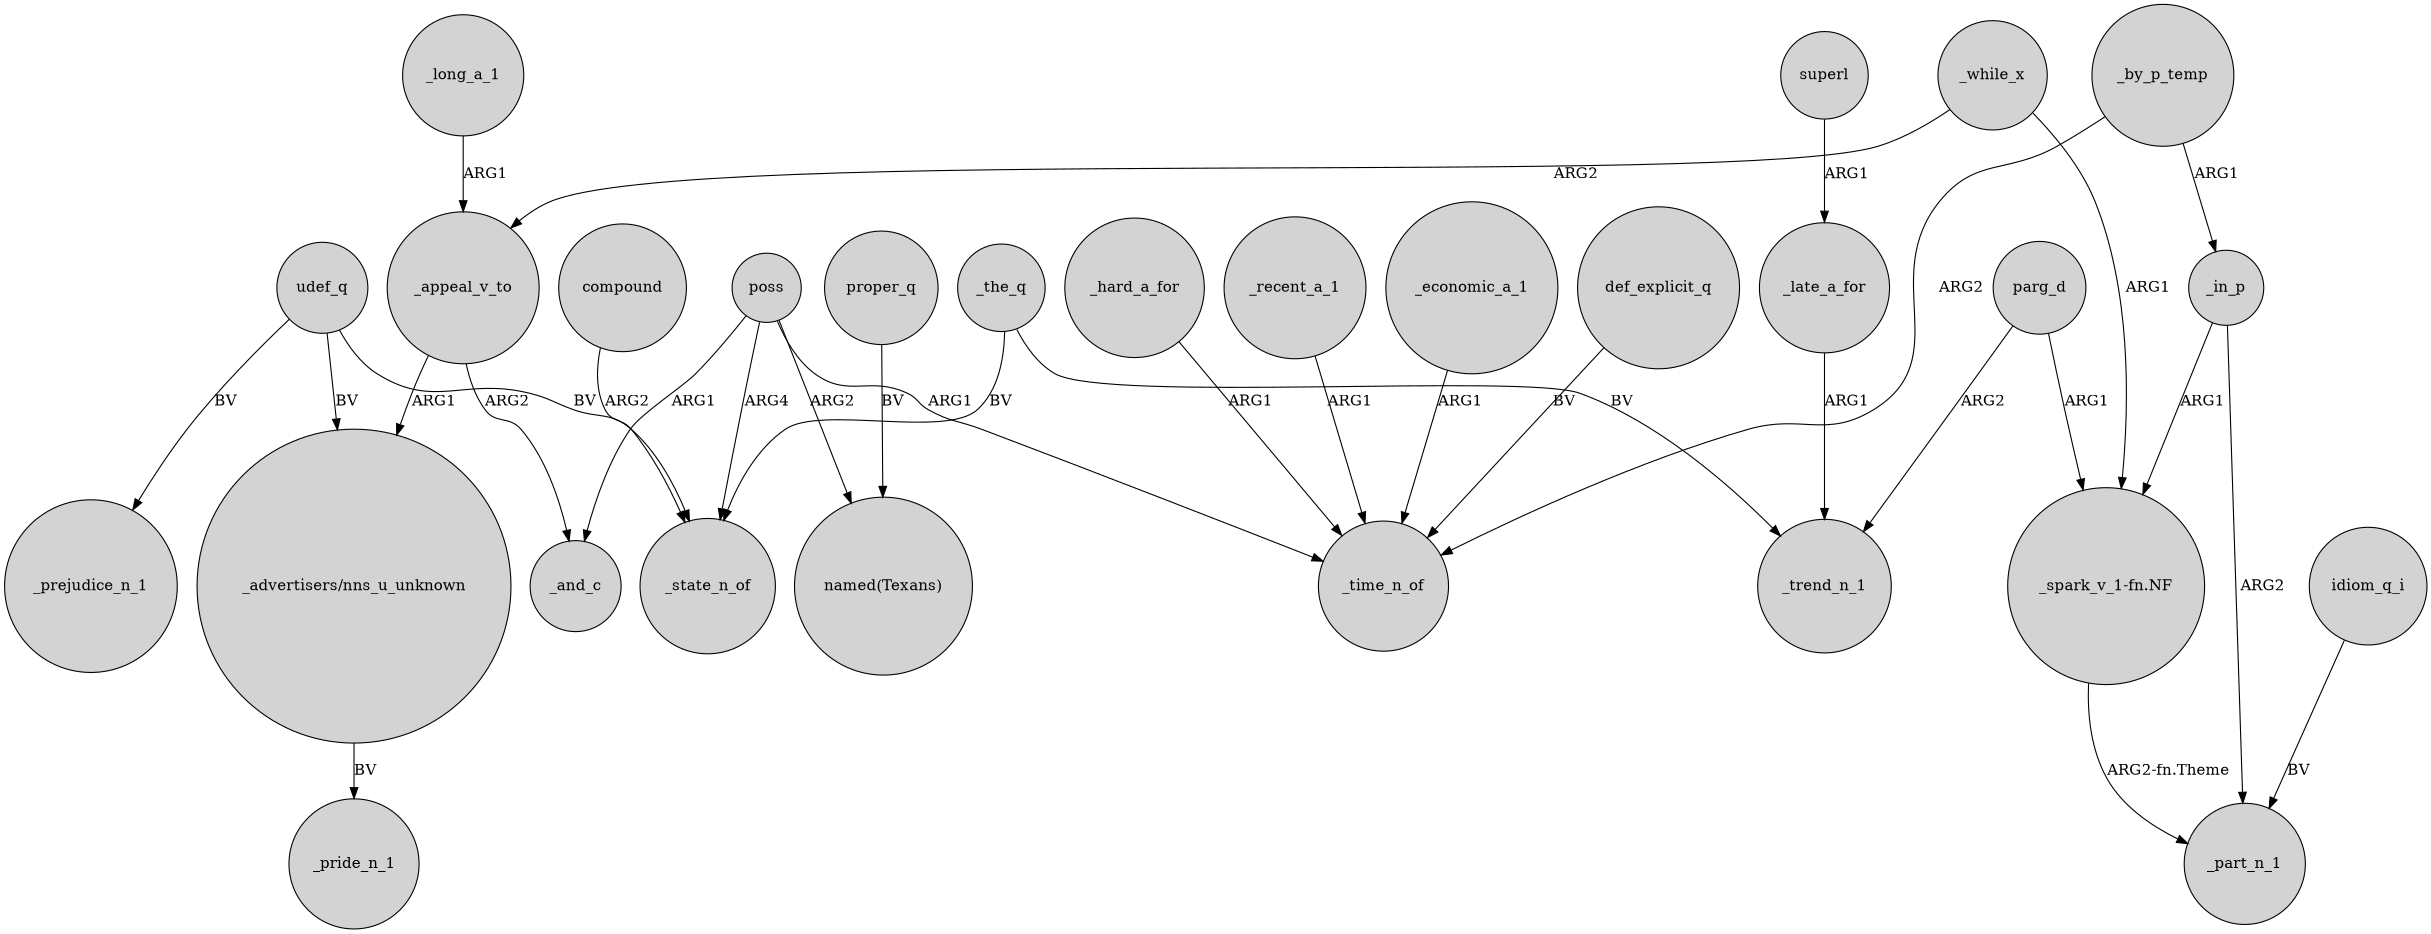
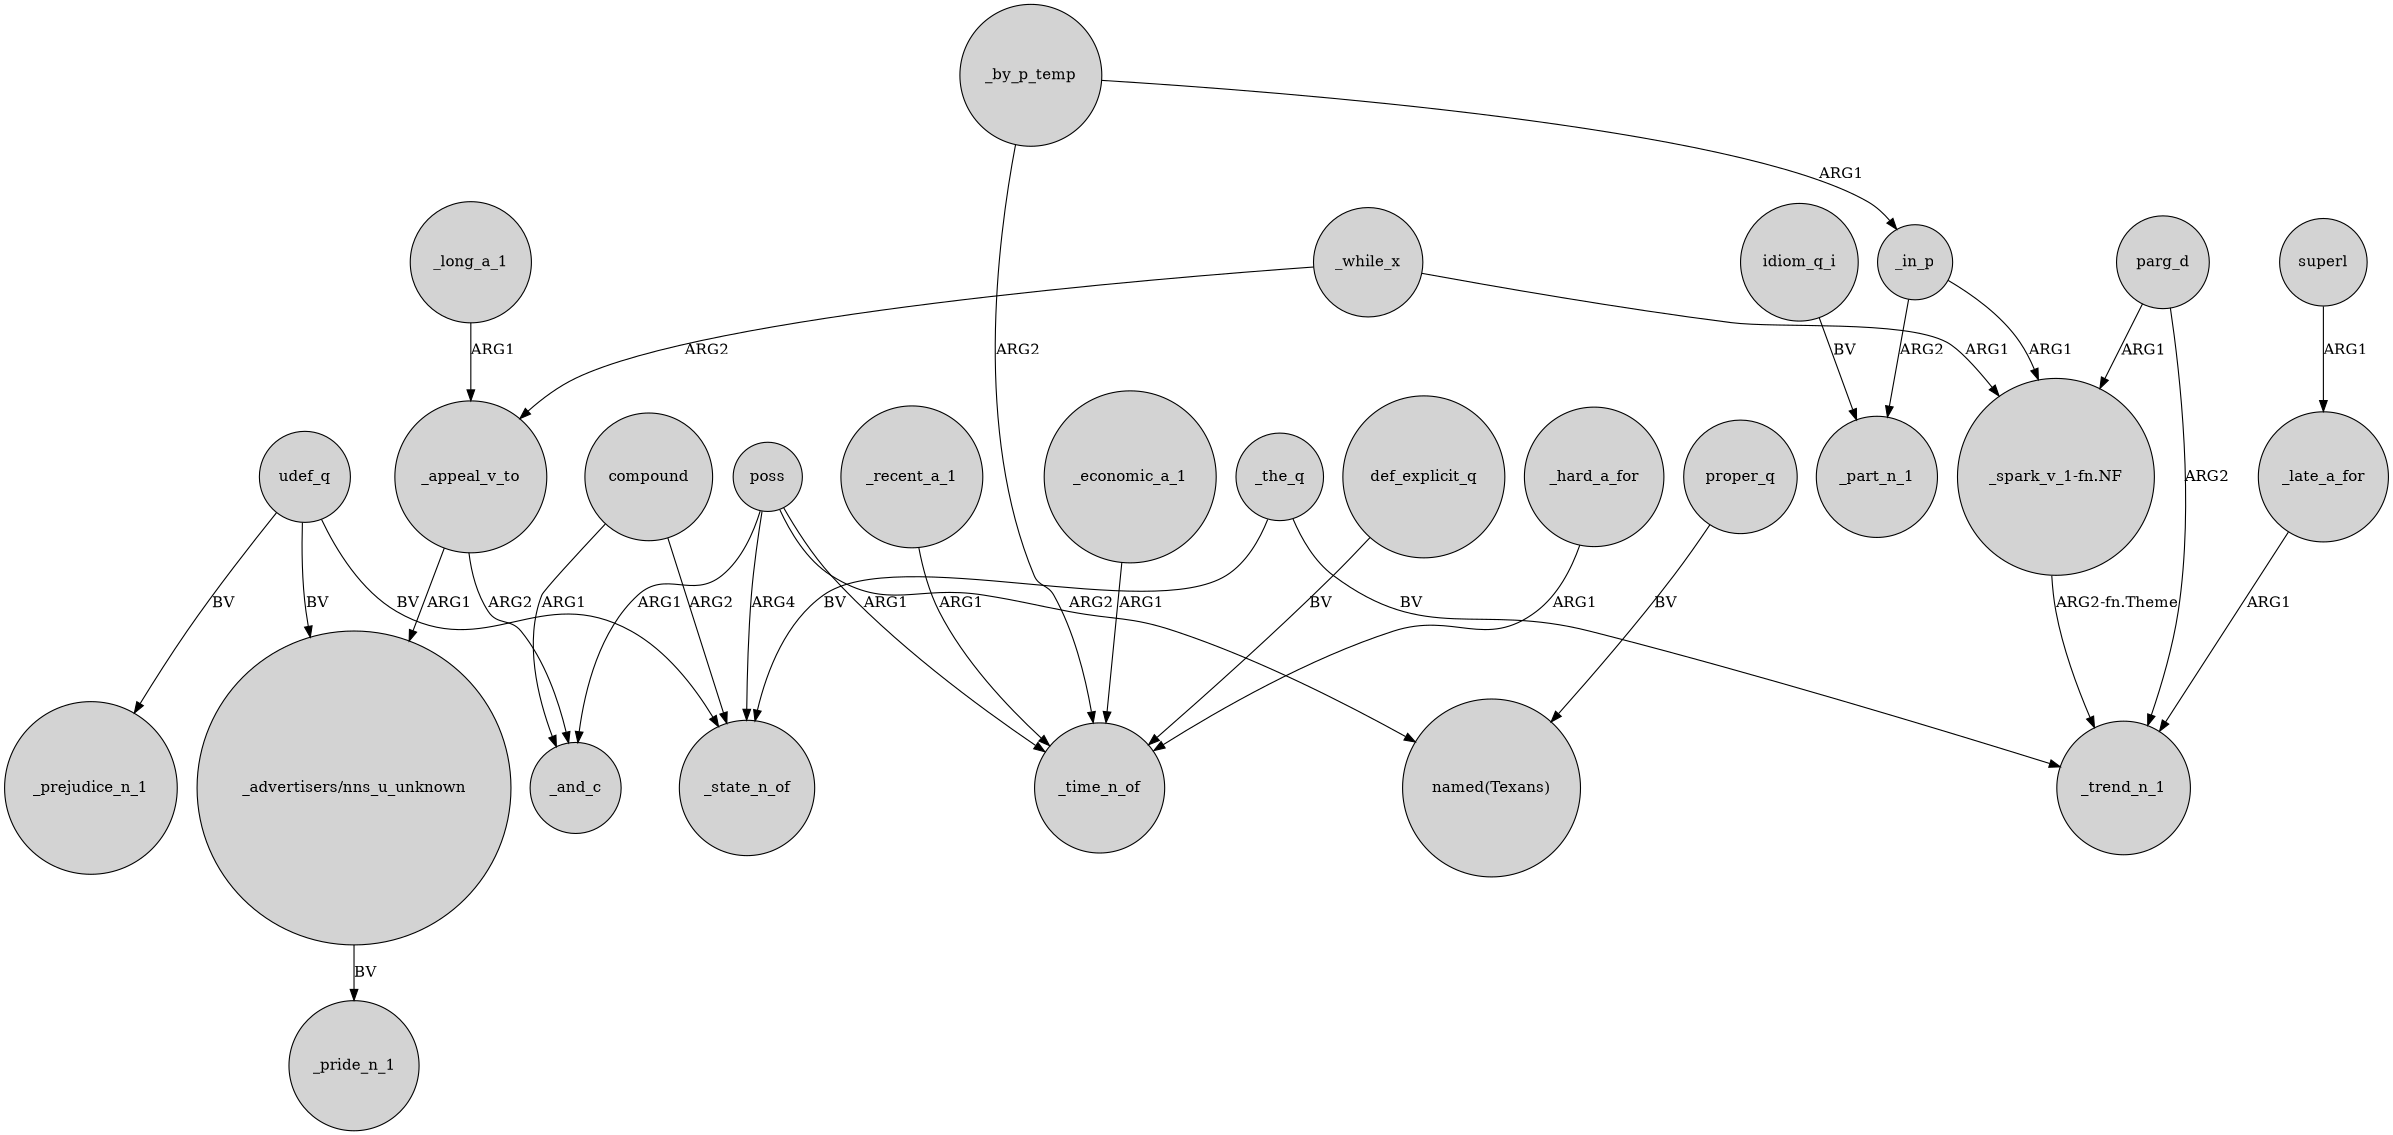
edge "compound" -> "_and_c": added, label "ARG1"
edge "_spark_v_1-fn.NF" -> "_part_n_1": now "_spark_v_1-fn.NF" -> "_trend_n_1"
